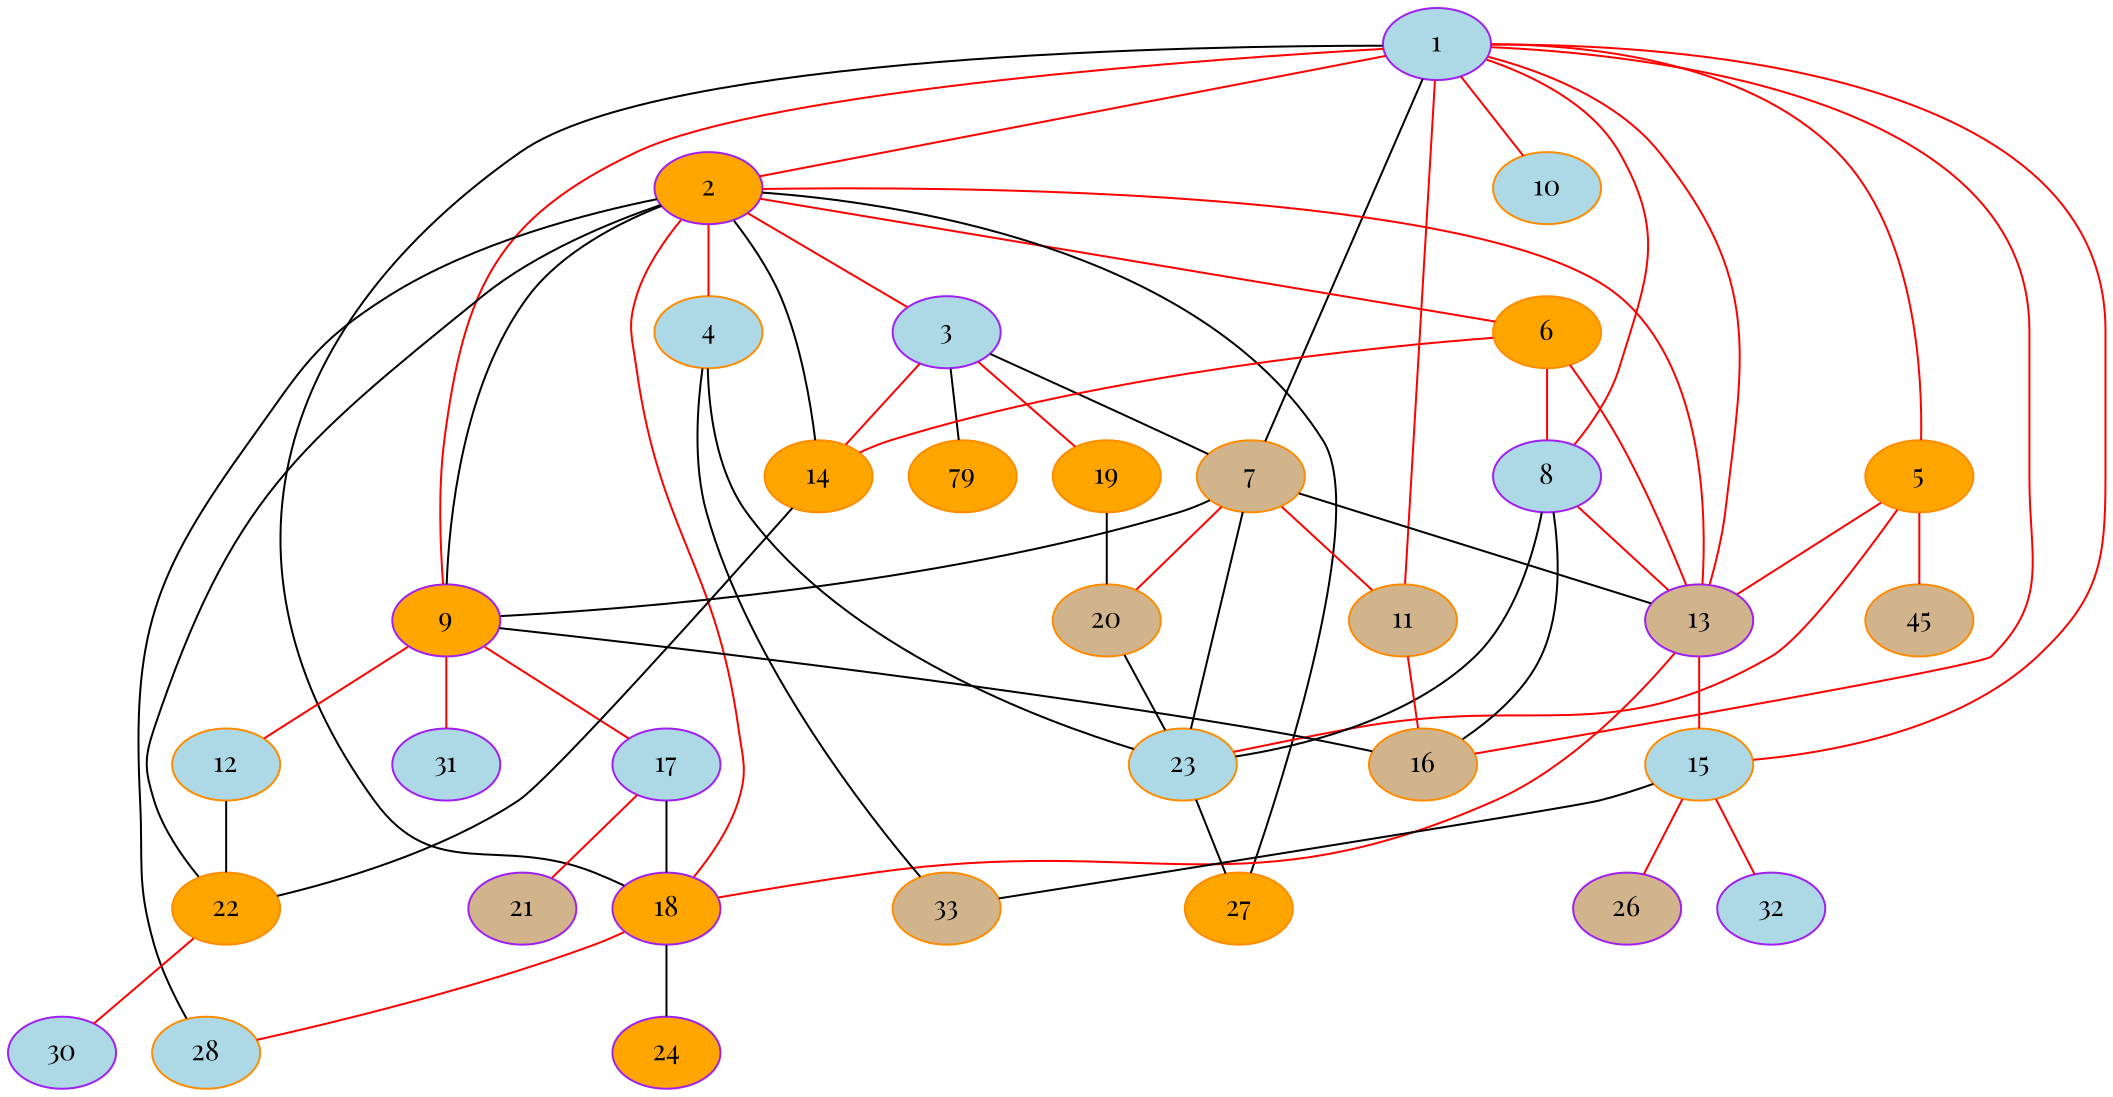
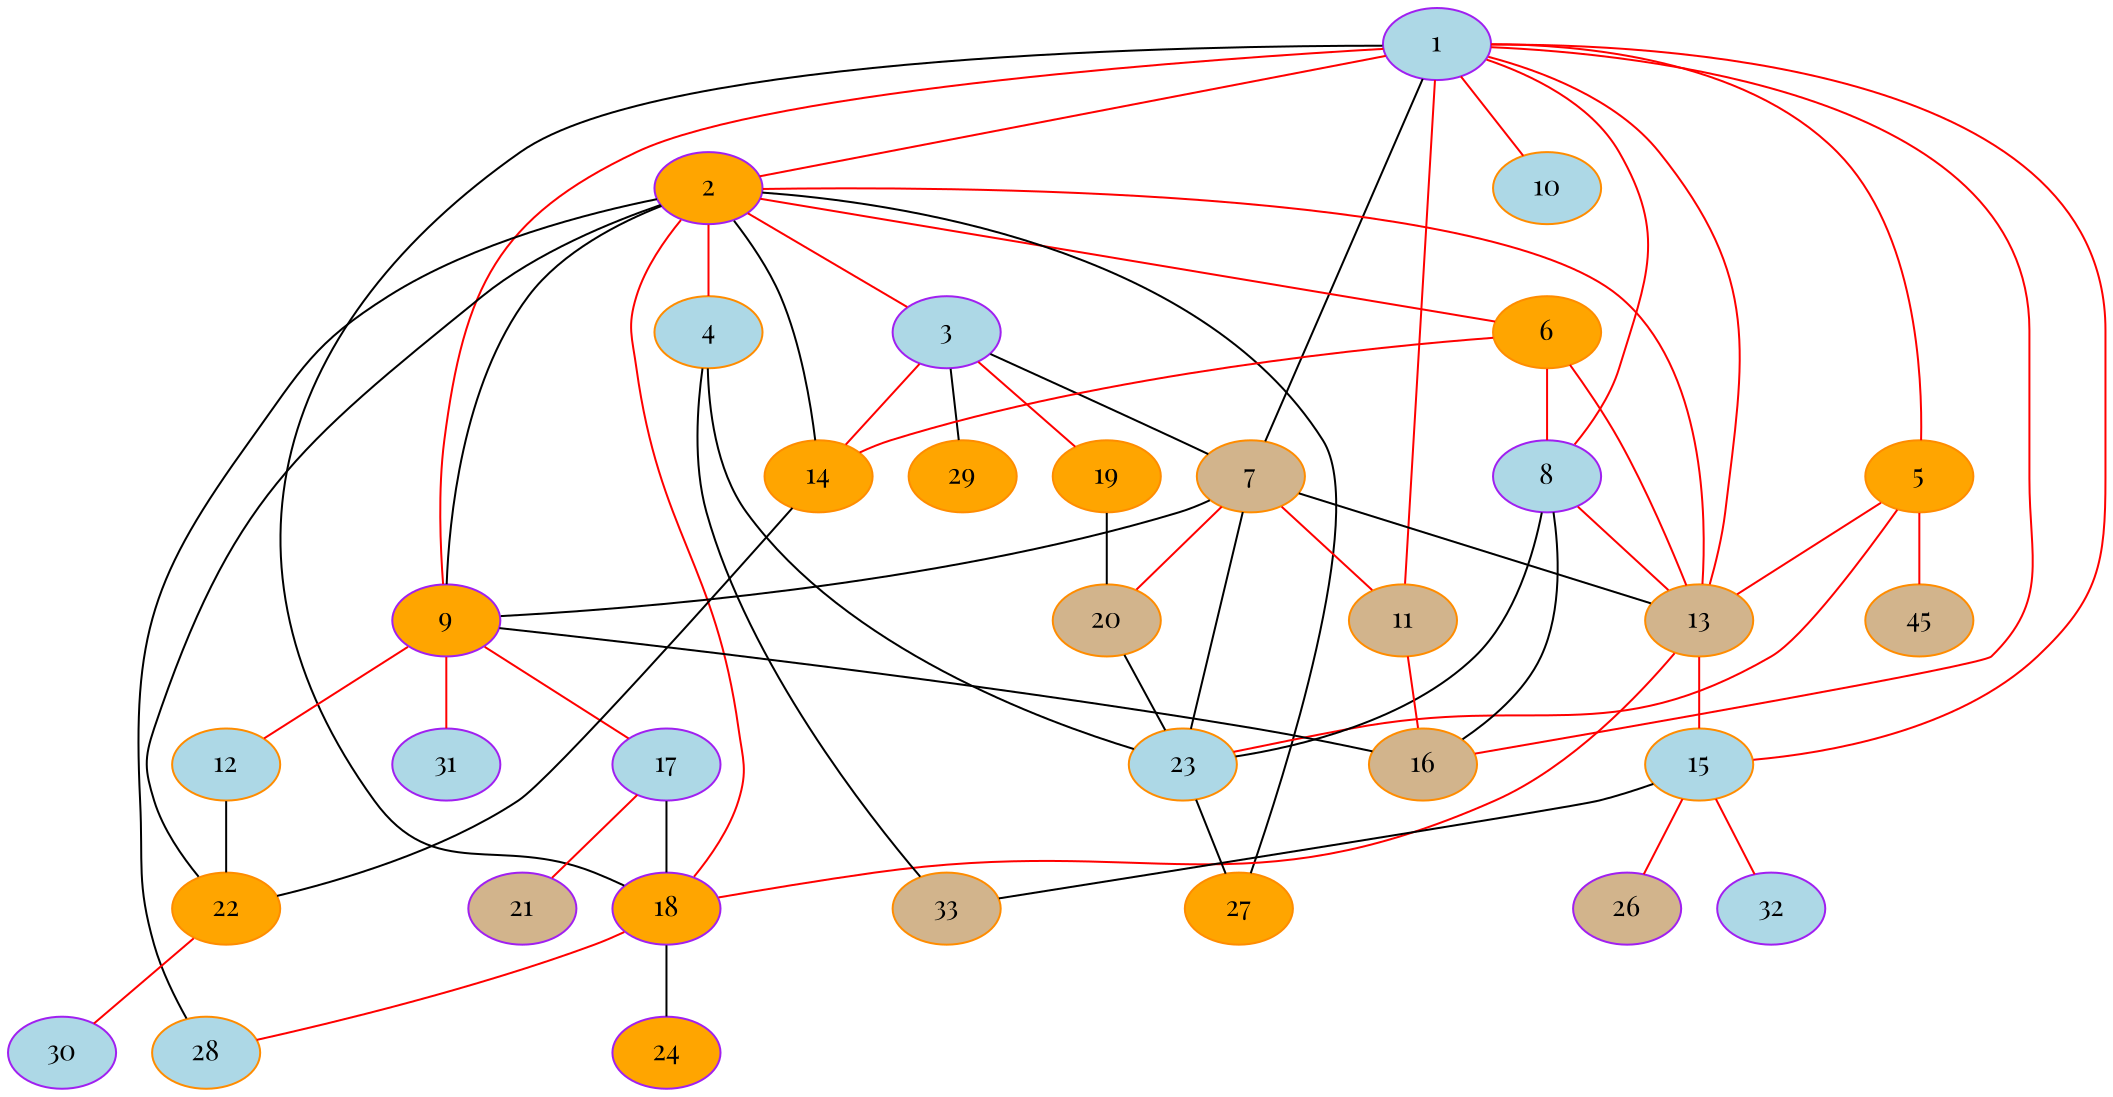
node "79": label "79" -> "29"
node "13": color purple -> darkorange
